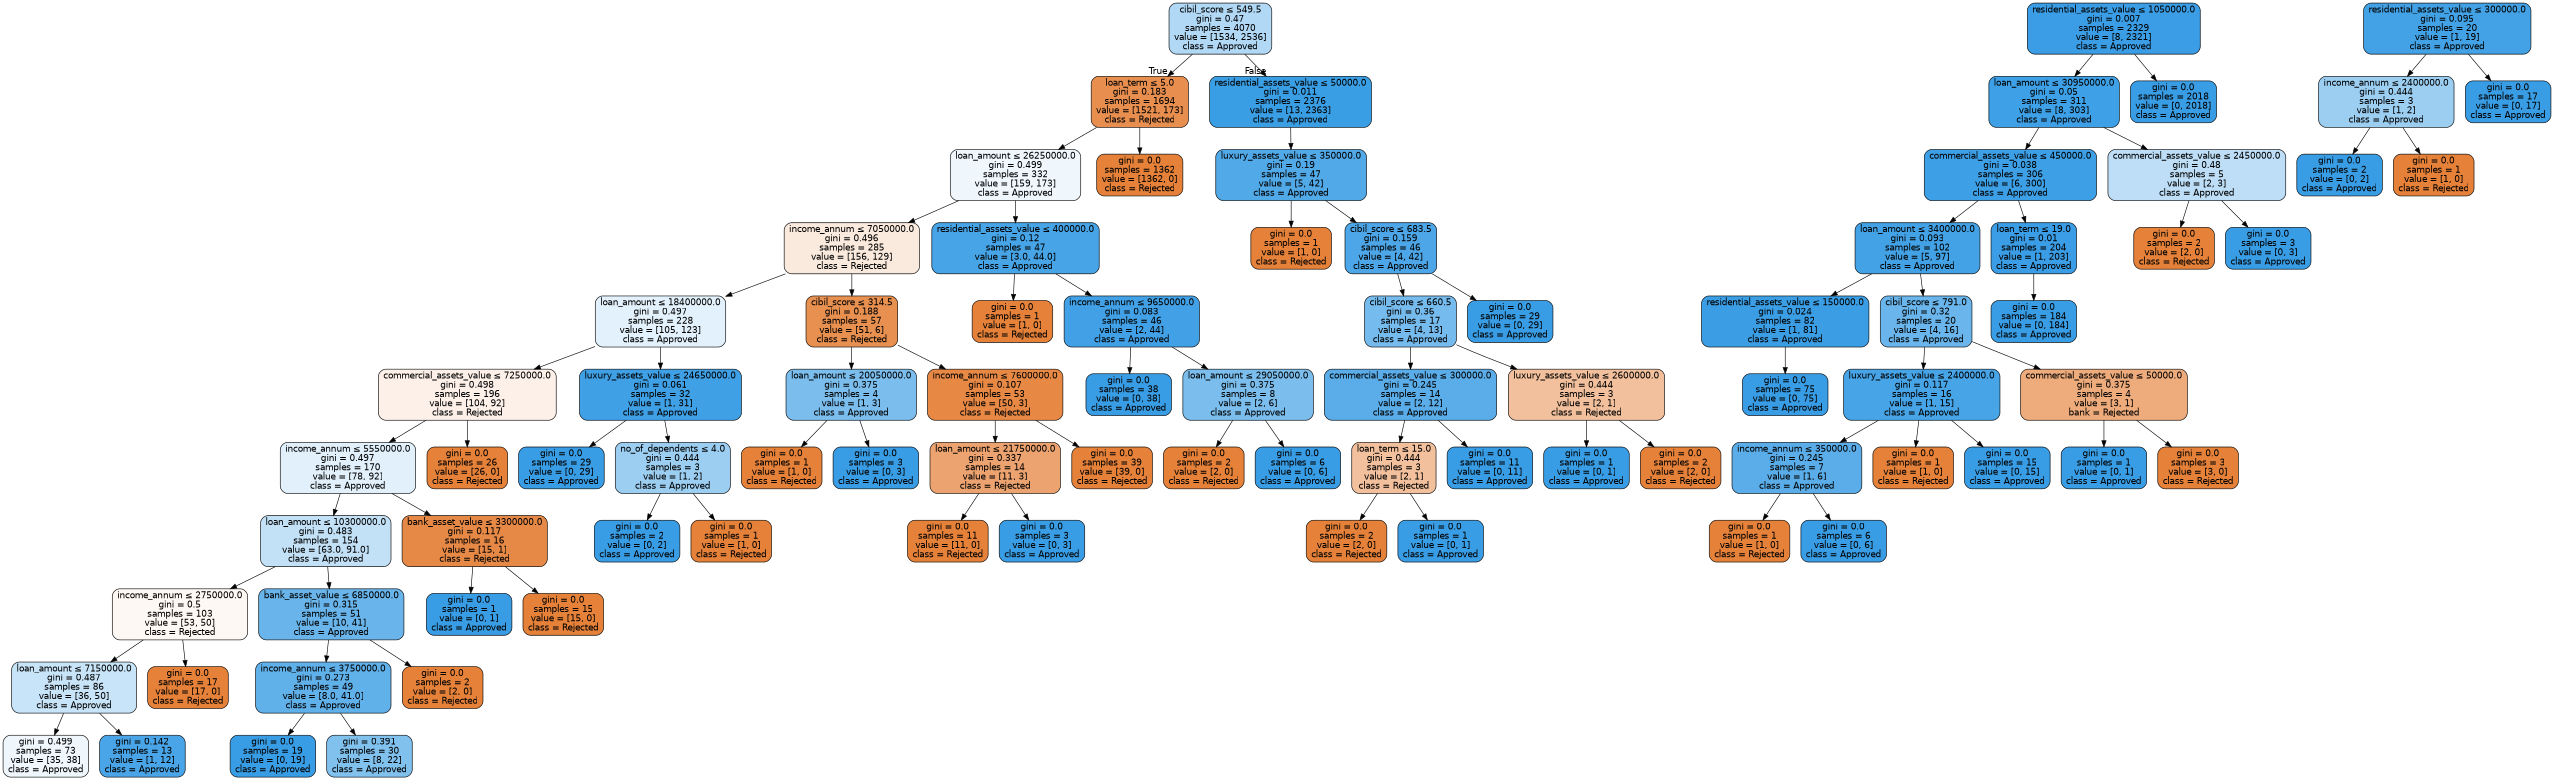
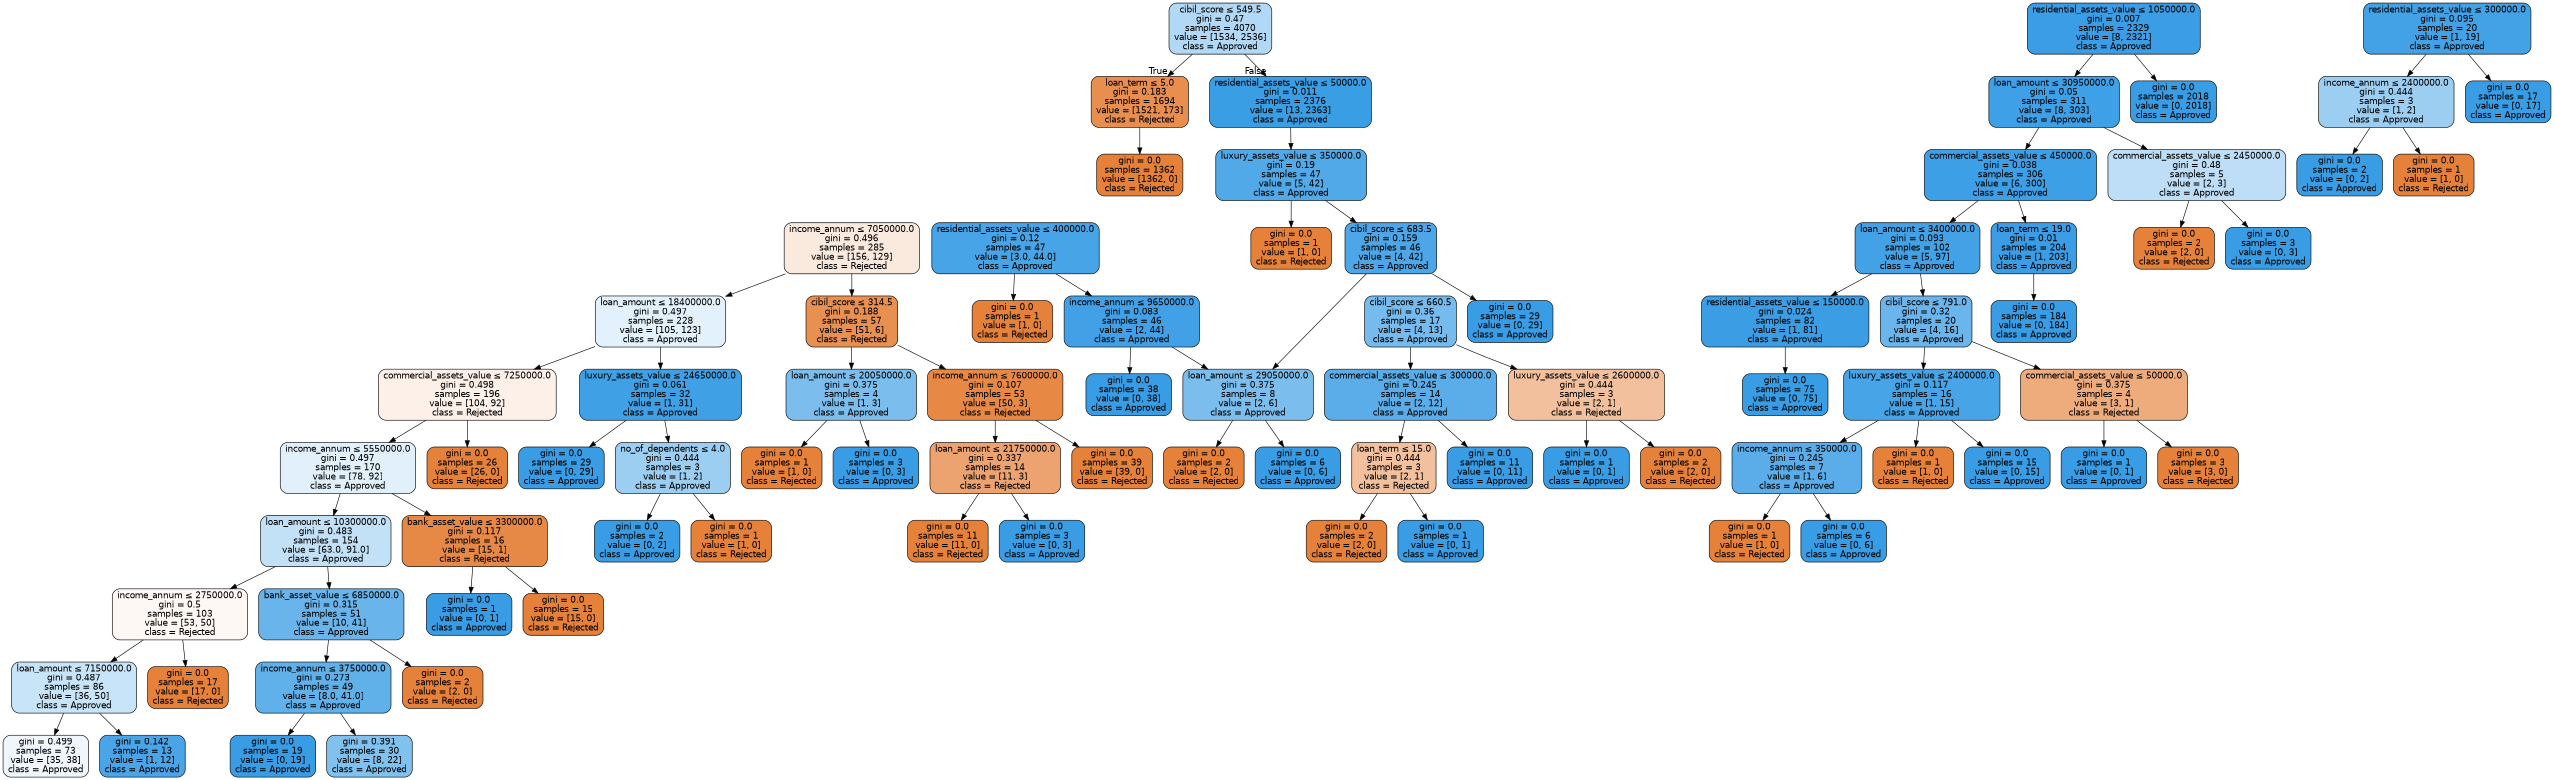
node "loan_amount ≤ 26250000.0": removed
edge "cibil_score ≤ 683.5" -> "cibil_score ≤ 660.5": now "cibil_score ≤ 683.5" -> "loan_amount ≤ 29050000.0"
node "commercial_assets_value ≤ 50000.0": text "bank = Rejected" -> "class = Rejected"
